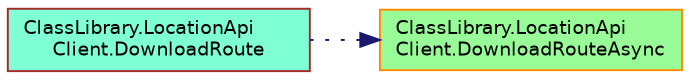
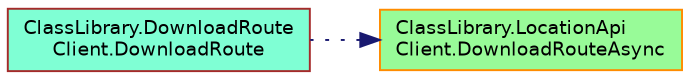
node "ClassLibrary.LocationApi Client.DownloadRoute": label "ClassLibrary.LocationApi Client.DownloadRoute" -> "ClassLibrary.DownloadRoute Client.DownloadRoute"
